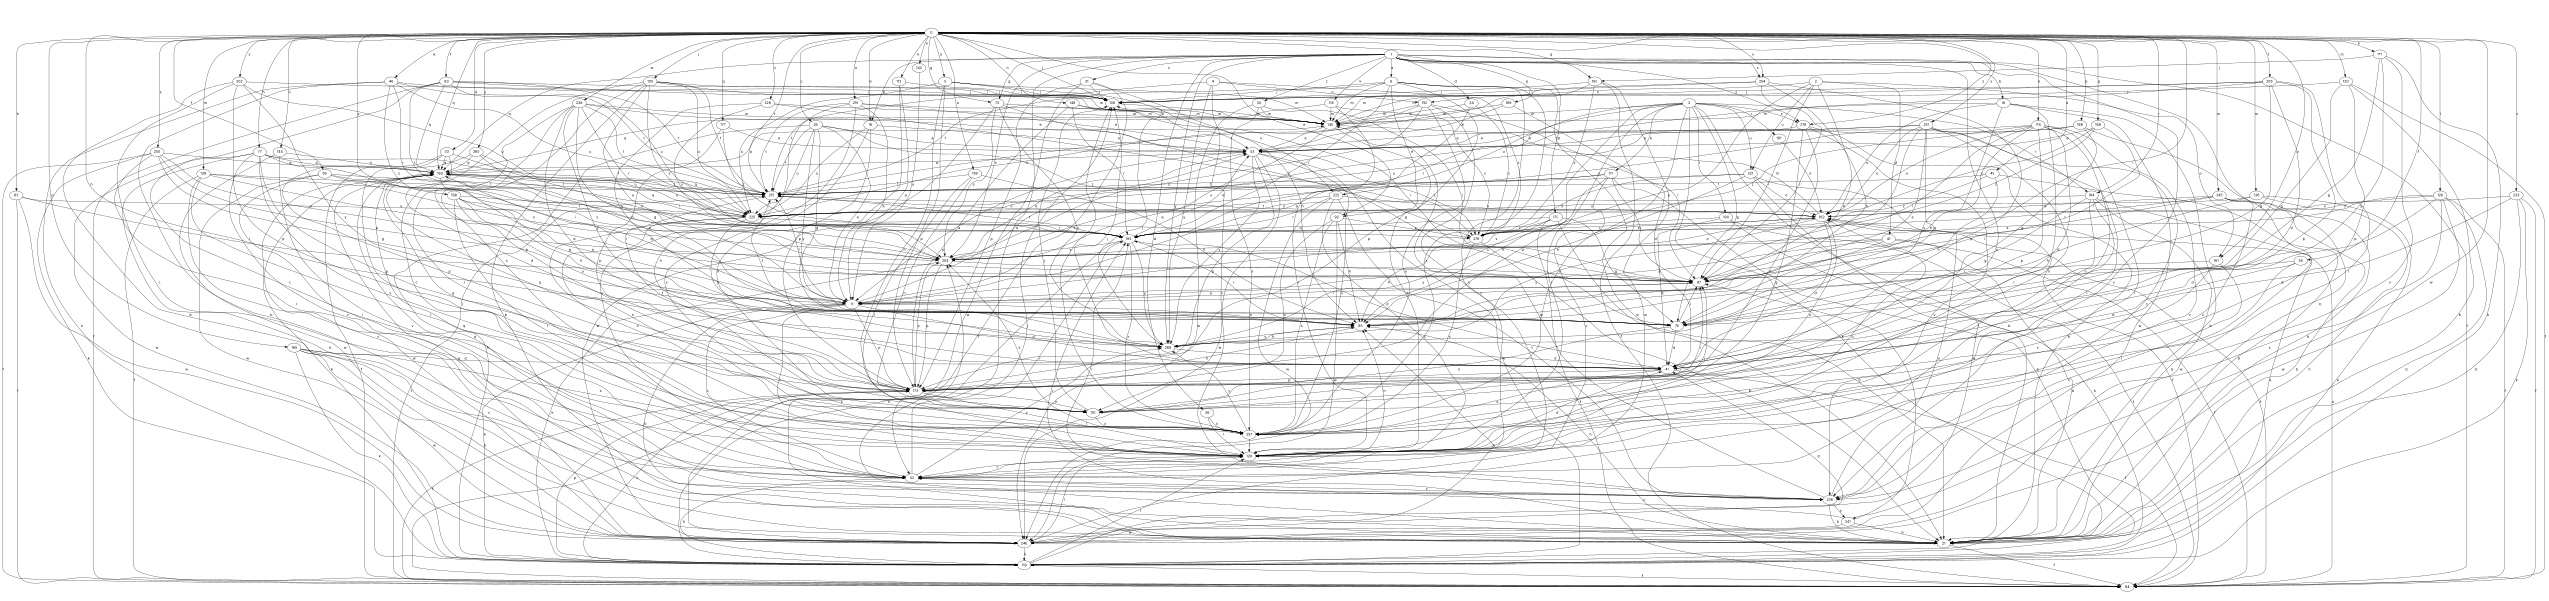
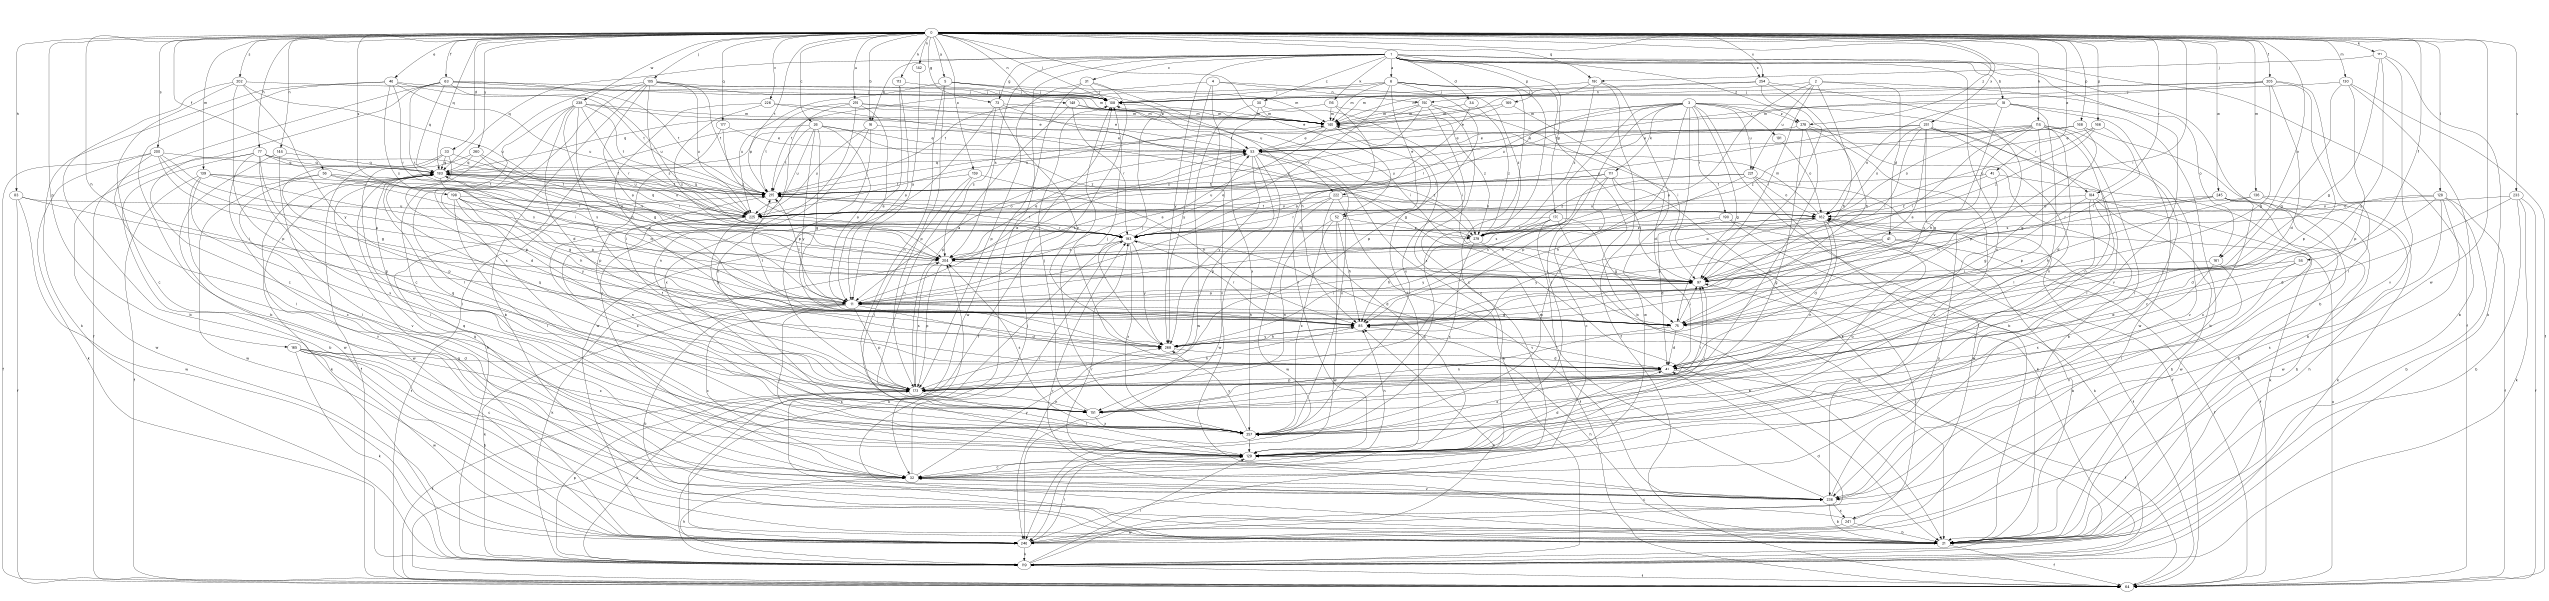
node "92": label "92" -> "52"
edge "11" -> "75": added, label "g"
node "36": removed
